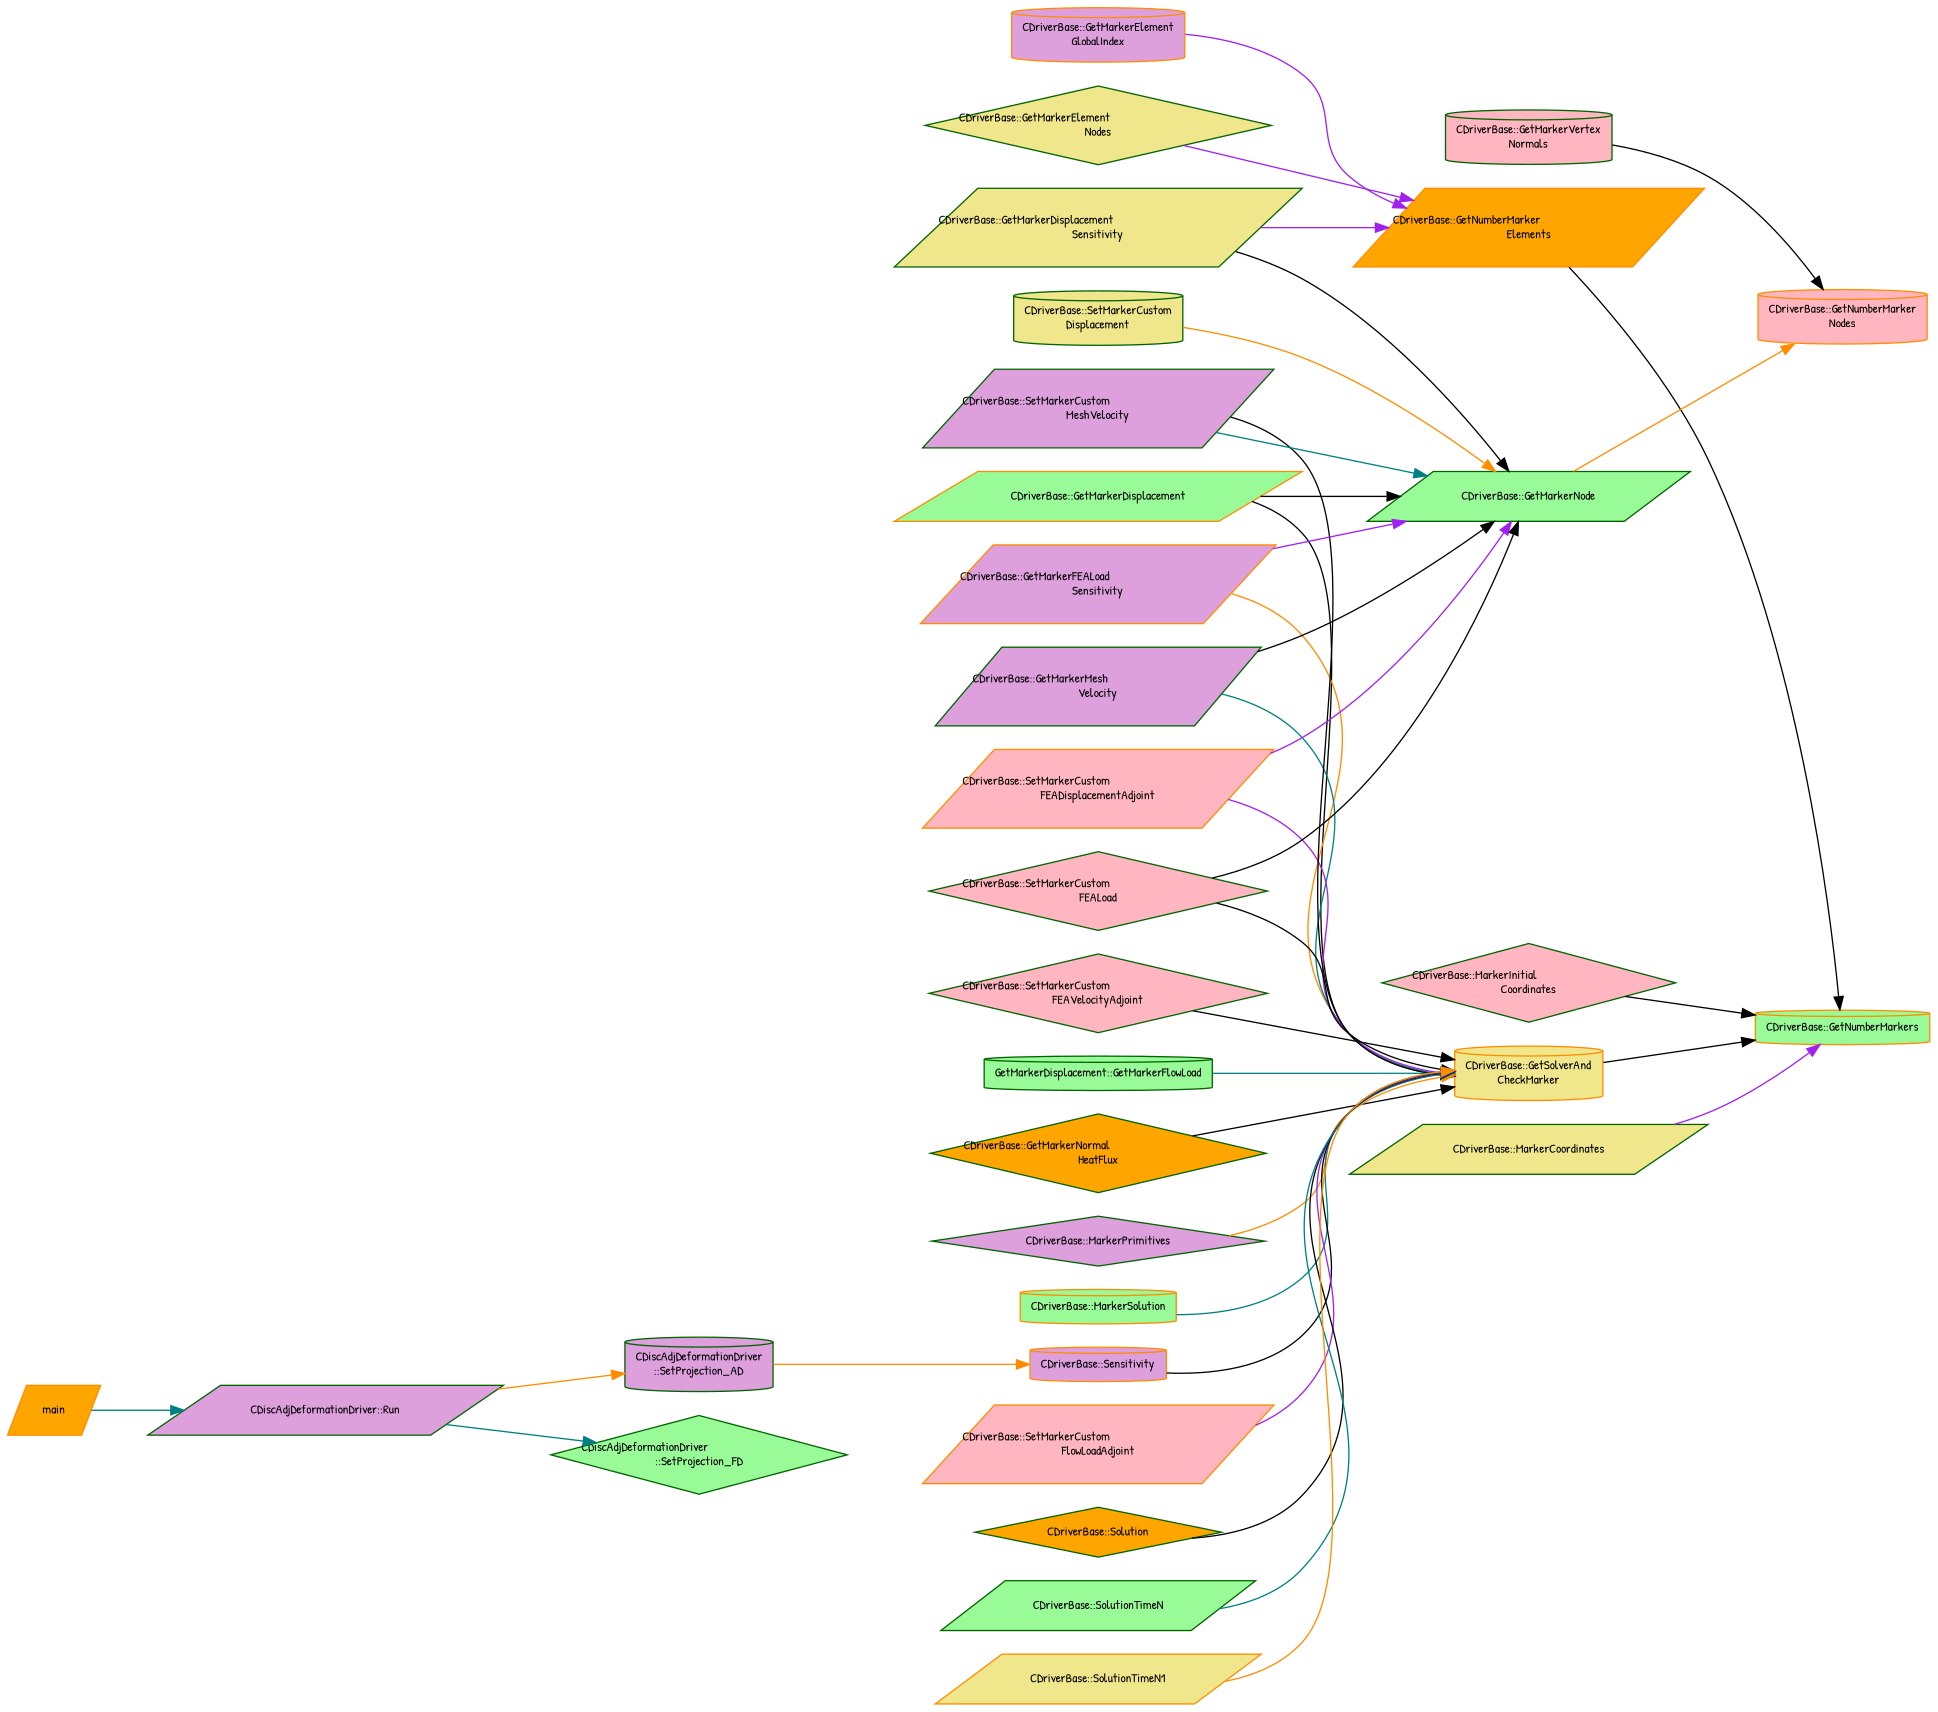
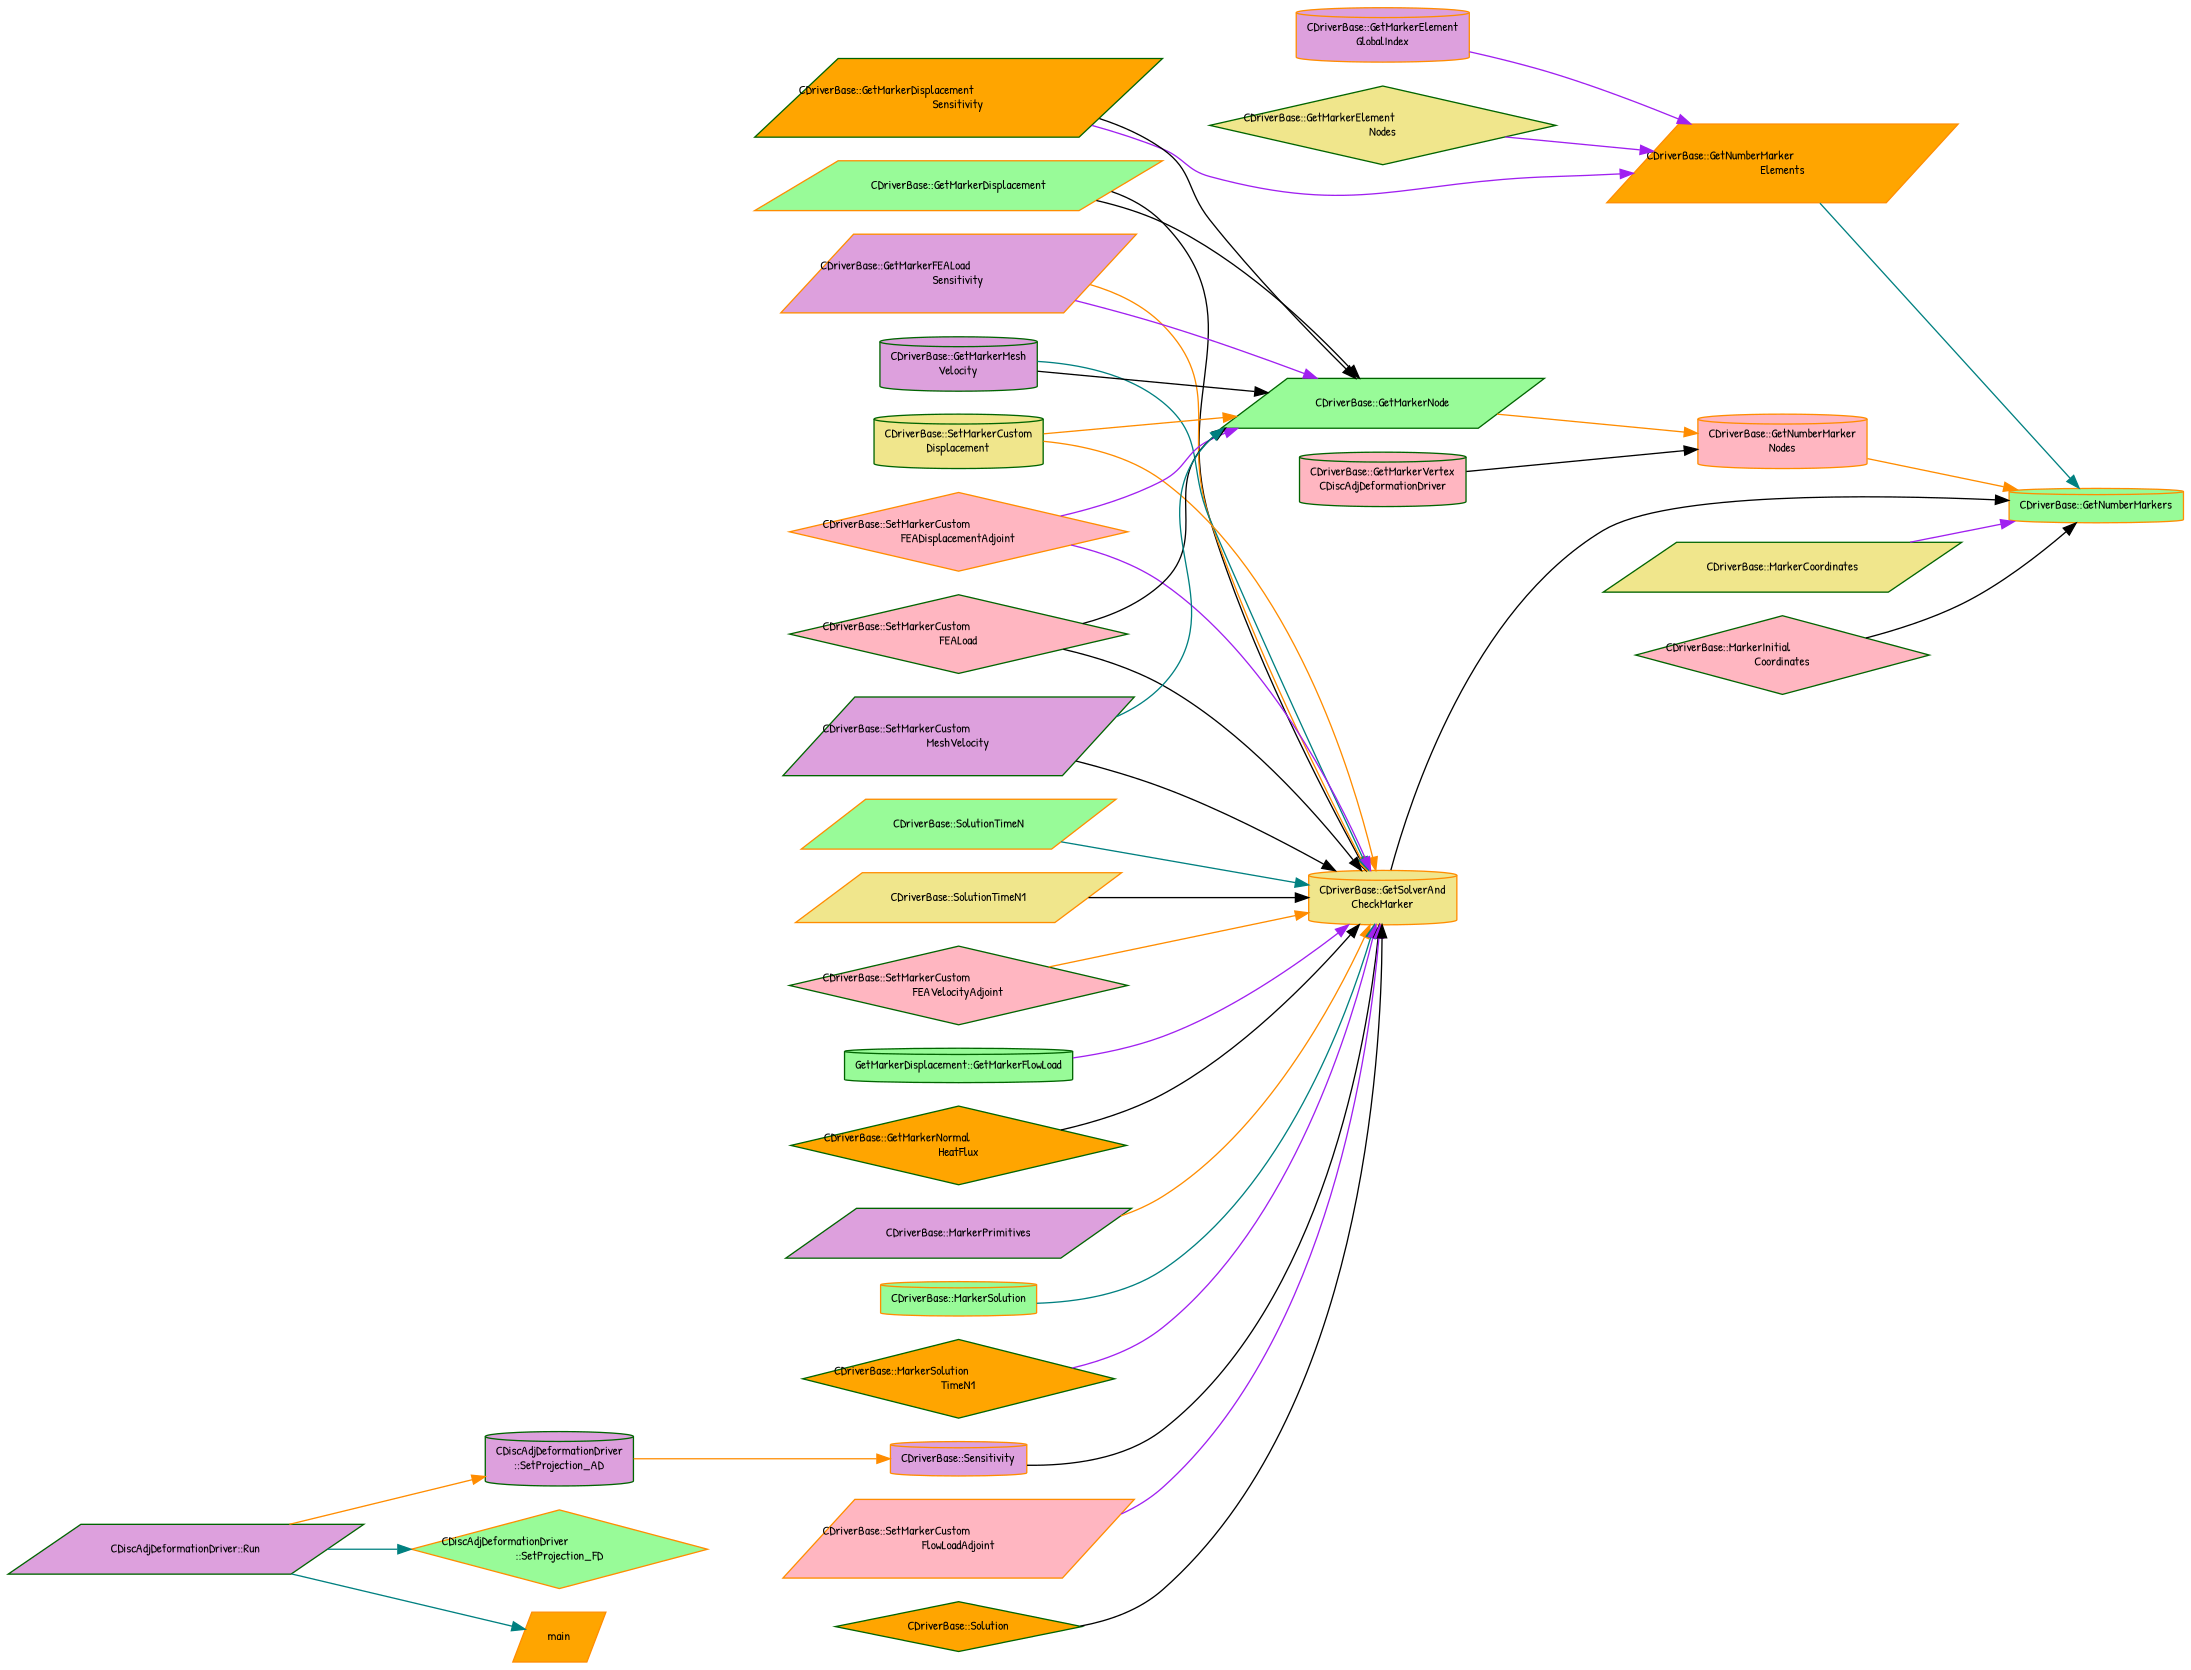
node "CDriverBase::GetMarkerVertex Normals": label "CDriverBase::GetMarkerVertex Normals" -> "CDriverBase::GetMarkerVertex CDiscAdjDeformationDriver"
node "CDriverBase::GetMarkerDisplacement Sensitivity": fillcolor khaki -> orange
edge "CDriverBase::GetNumberMarker Nodes" -> "CDriverBase::GetNumberMarkers": added
edge "CDriverBase::SetMarkerCustom Displacement" -> "CDriverBase::GetSolverAnd CheckMarker": added
edge "CDriverBase::GetNumberMarker Elements" -> "CDriverBase::GetNumberMarkers": color black -> teal
node "CDriverBase::GetMarkerMesh Velocity": shape parallelogram -> cylinder
node "CDriverBase::SetMarkerCustom FEADisplacementAdjoint": shape parallelogram -> diamond
edge "CDriverBase::SetMarkerCustom FEAVelocityAdjoint" -> "CDriverBase::GetSolverAnd CheckMarker": color black -> darkorange
edge "GetMarkerDisplacement::GetMarkerFlowLoad" -> "CDriverBase::GetSolverAnd CheckMarker": color teal -> purple
node "CDriverBase::MarkerPrimitives": shape diamond -> parallelogram
node "CDriverBase::MarkerSolution TimeN1": added
edge "CDriverBase::SolutionTimeN1" -> "CDriverBase::GetSolverAnd CheckMarker": color darkorange -> black
edge "main" -> "CDiscAdjDeformationDriver::Run": reversed
node "CDiscAdjDeformationDriver ::SetProjection_FD": color darkgreen -> darkorange
node "CDriverBase::SolutionTimeN": color darkgreen -> darkorange
